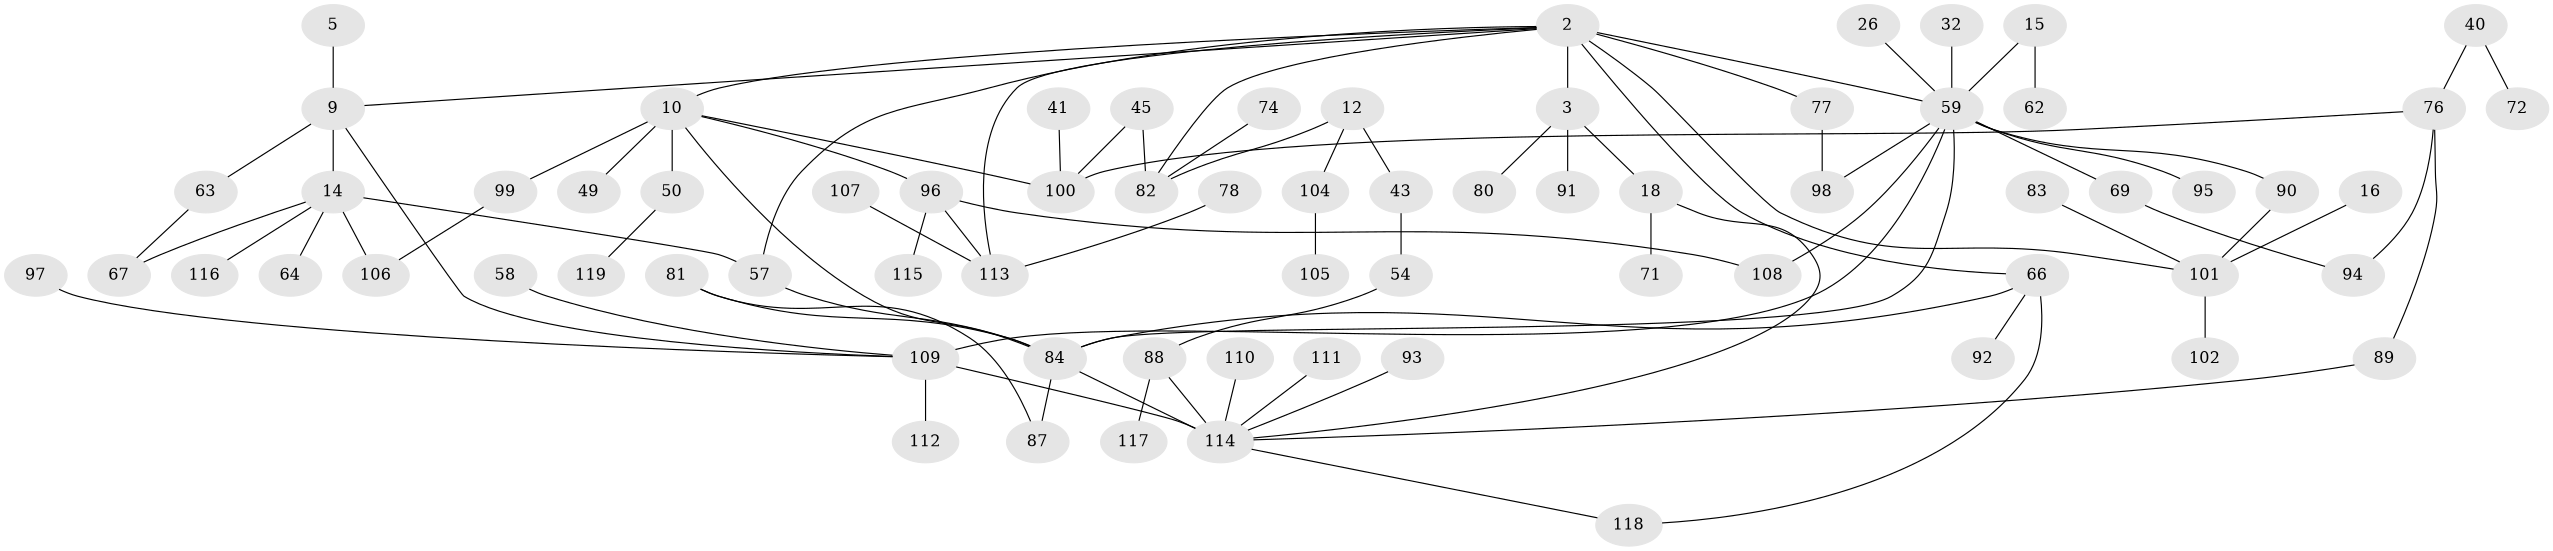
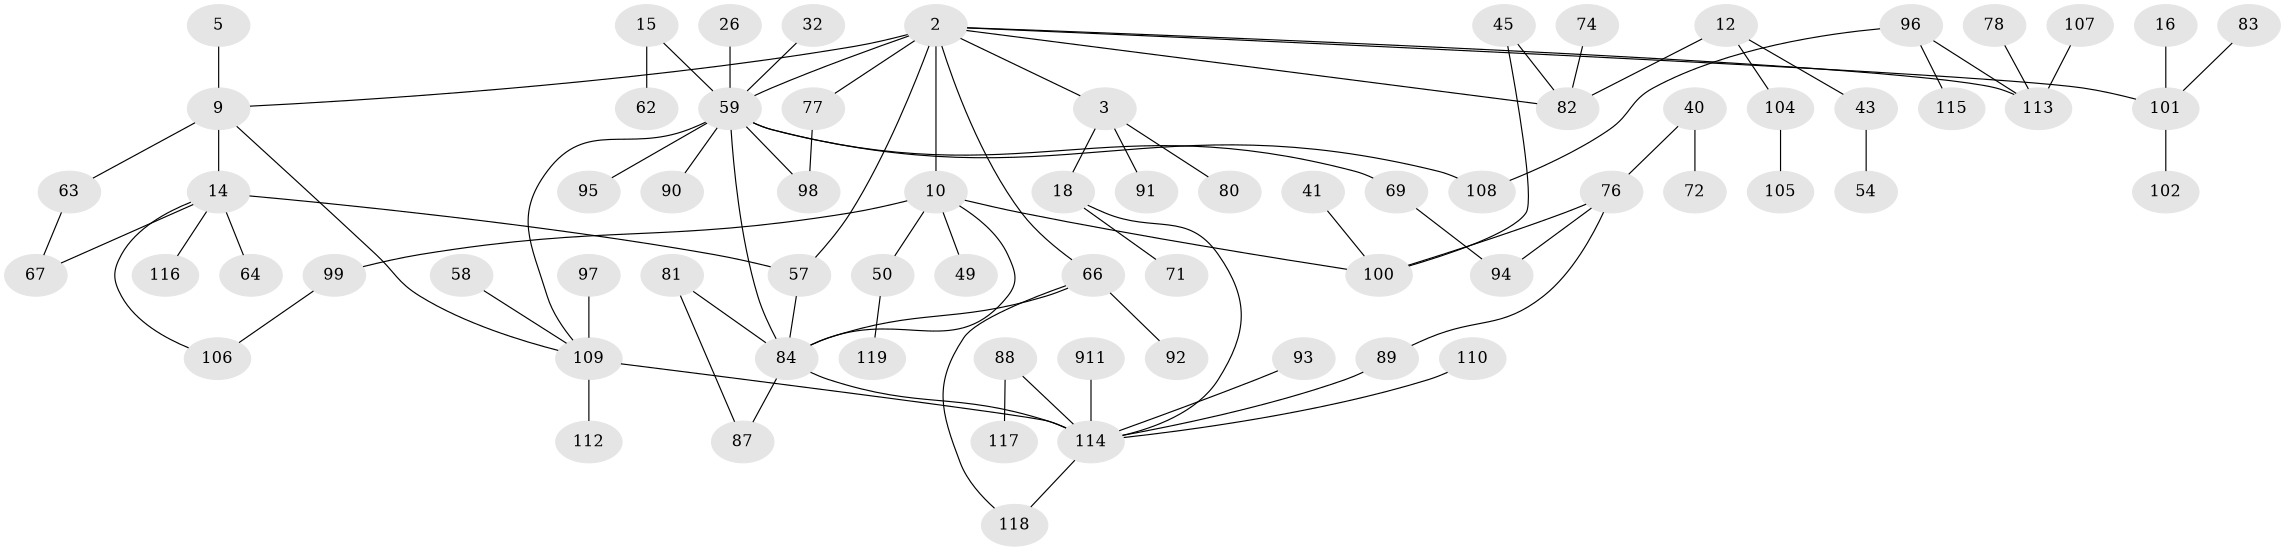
edge "10" -- "96": removed
edge "90" -- "101": removed
edge "54" -- "88": removed
node "111": label "111" -> "911"
